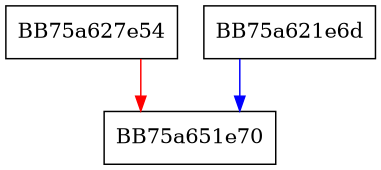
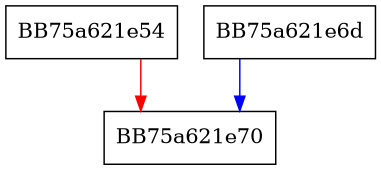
node "BB75a627e54": label "BB75a627e54" -> "BB75a621e54"
node "BB75a651e70": label "BB75a651e70" -> "BB75a621e70"
